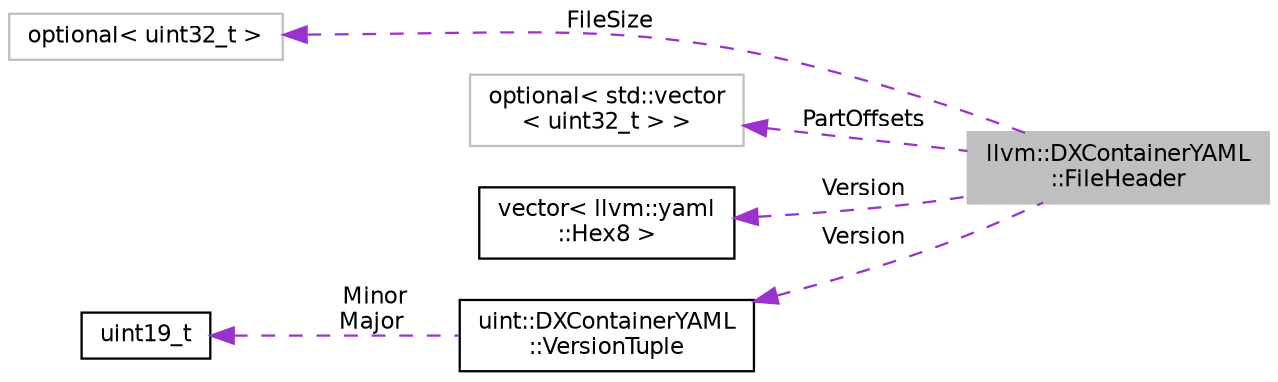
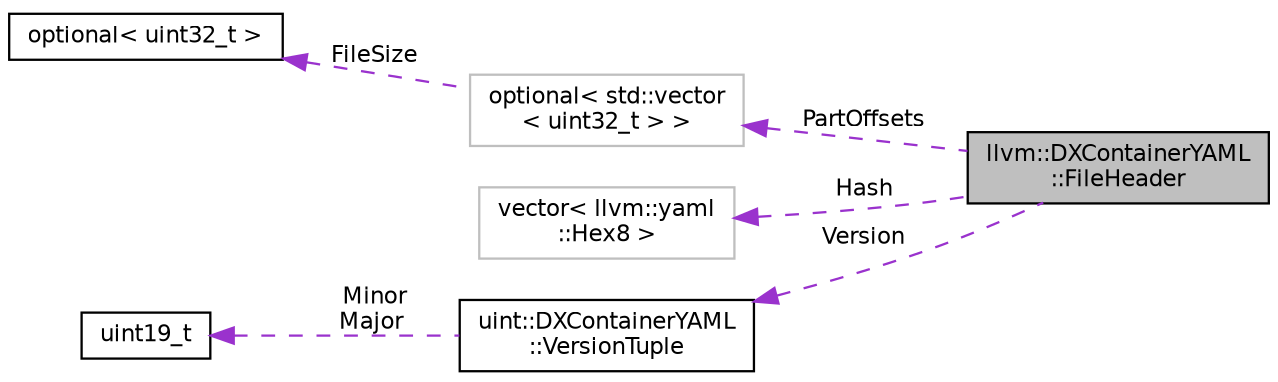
node "optional< uint32_t >": color grey75 -> black
edge "llvm::DXContainerYAML ::FileHeader" -> "optional< uint32_t >": now "optional< std::vector < uint32_t > >" -> "optional< uint32_t >"
node "llvm::DXContainerYAML ::FileHeader": color grey75 -> black
edge "llvm::DXContainerYAML ::FileHeader" -> "vector< llvm::yaml ::Hex8 >": label " Version" -> " Hash"
node "vector< llvm::yaml ::Hex8 >": color black -> grey75
